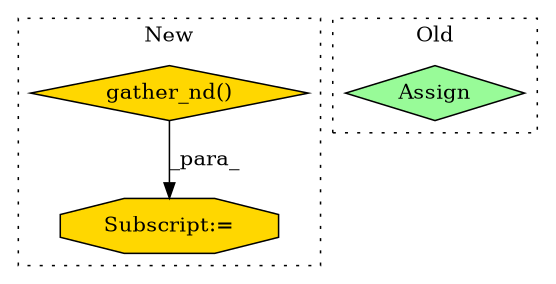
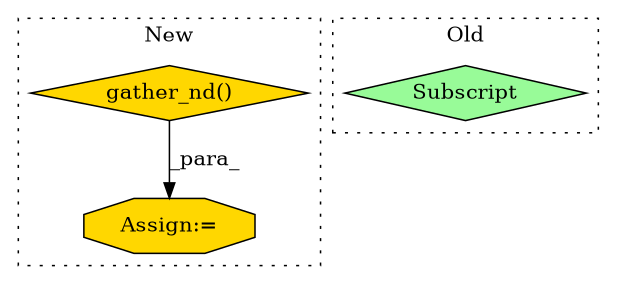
node "Assign": label "Assign" -> "Subscript"
node "Subscript:=": label "Subscript:=" -> "Assign:="
